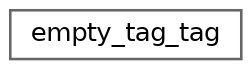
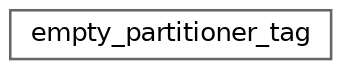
node "empty_tag_tag": label "empty_tag_tag" -> "empty_partitioner_tag"
